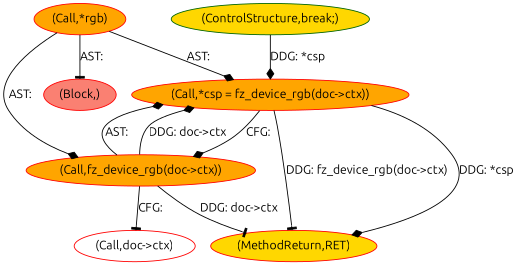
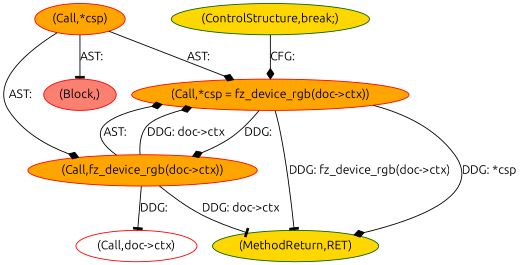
node "(Call,*rgb)": label "(Call,*rgb)" -> "(Call,*csp)"
edge "(ControlStructure,break;)" -> "(Call,*csp = fz_device_rgb(doc->ctx))": label "DDG: *csp" -> "CFG: "
edge "(Call,*csp = fz_device_rgb(doc->ctx))" -> "(Call,fz_device_rgb(doc->ctx))": label "CFG: " -> "DDG: "
edge "(Call,fz_device_rgb(doc->ctx))" -> "(Call,doc->ctx)": label "CFG: " -> "DDG: "
node "(MethodReturn,RET)": color red -> darkgreen
